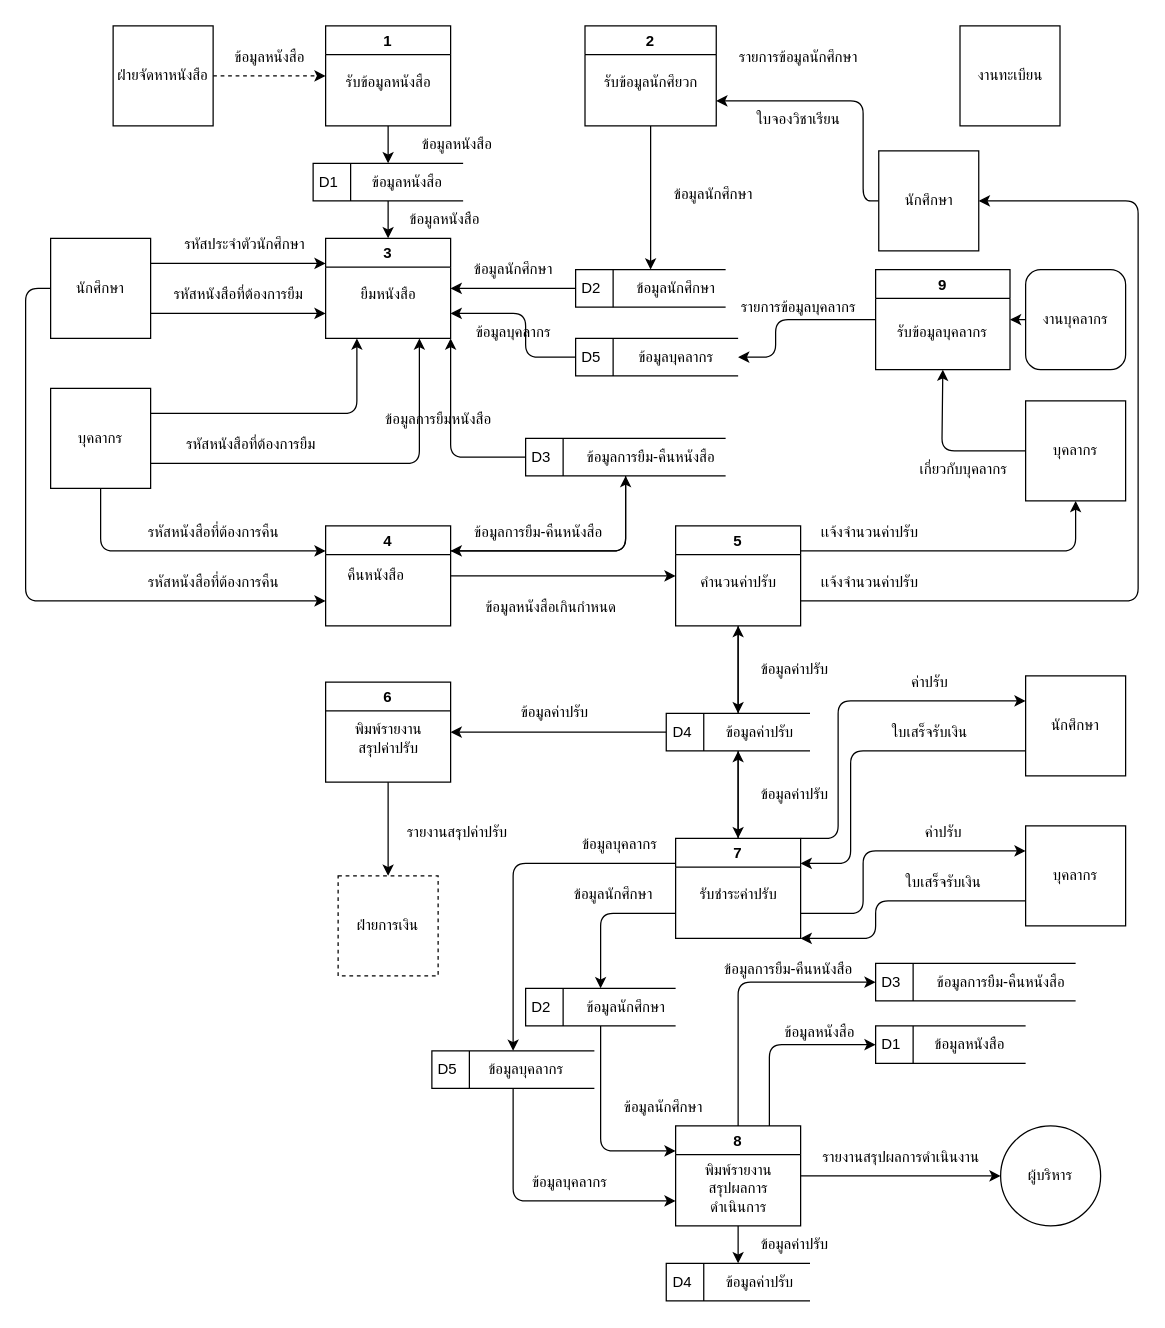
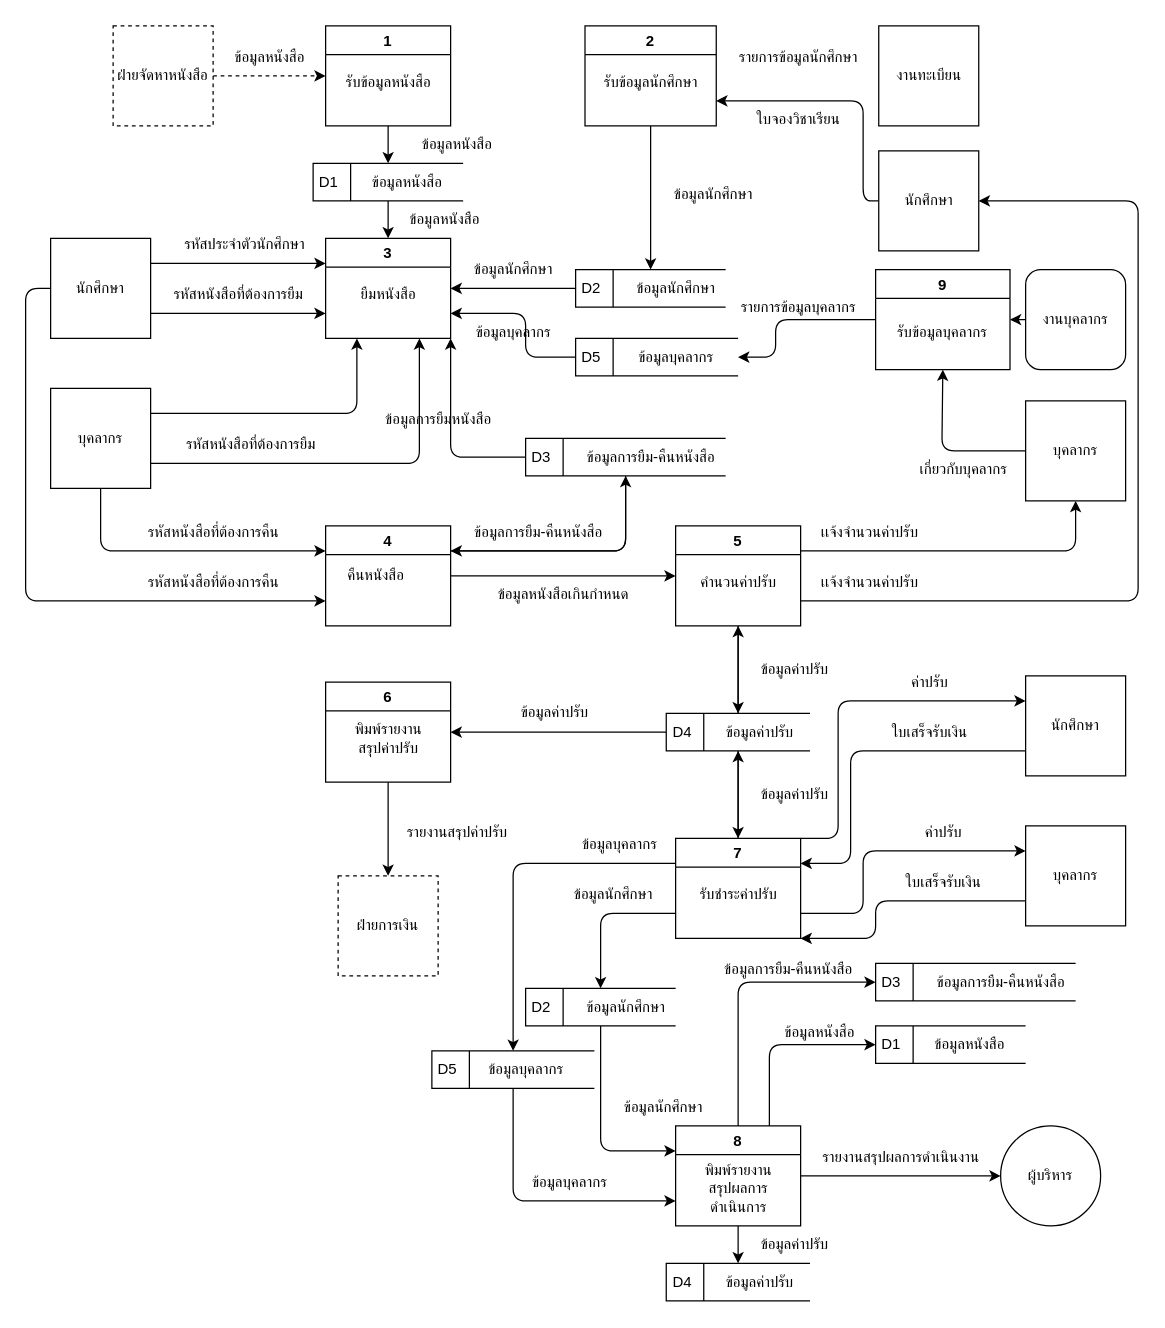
node "ฝ่ายจัดหาหนังสือ": style solid -> dashed
node "งานทะเบียน": moved (1010, 76) -> (929, 76)
node "รับข้อมูลนักศึยวก": label "รับข้อมูลนักศึยวก" -> "รับข้อมูลนักศึกษา"
node "ข้อมูลหนังสือเกินกำหนด": moved (551, 607) -> (563, 594)
